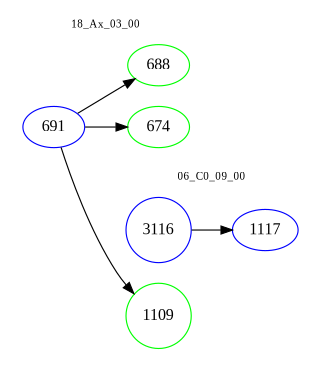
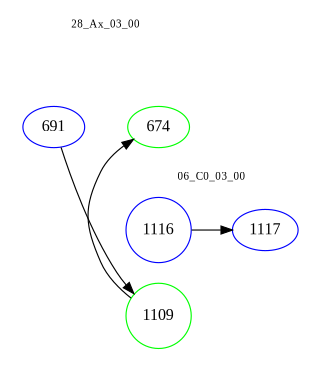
cluster "18_Ax_03_00": label "18_Ax_03_00" -> "28_Ax_03_00"
node "688": removed
edge "691" -> "674": now "1109" -> "674"
cluster "06_C0_09_00": label "06_C0_09_00" -> "06_C0_03_00"
node "3116": label "3116" -> "1116"
